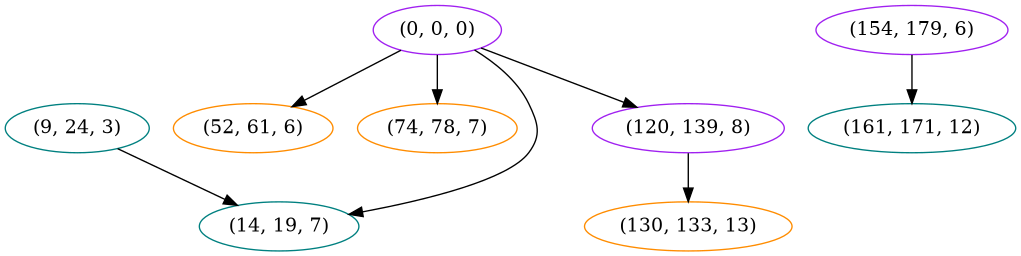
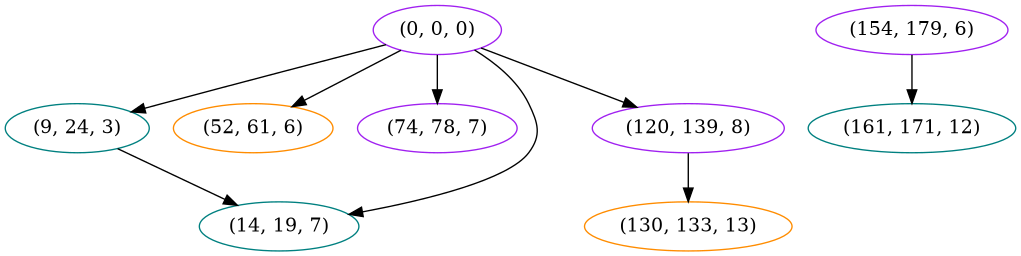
edge "(0, 0, 0)" -> "(9, 24, 3)": added
node "(74, 78, 7)": color darkorange -> purple
